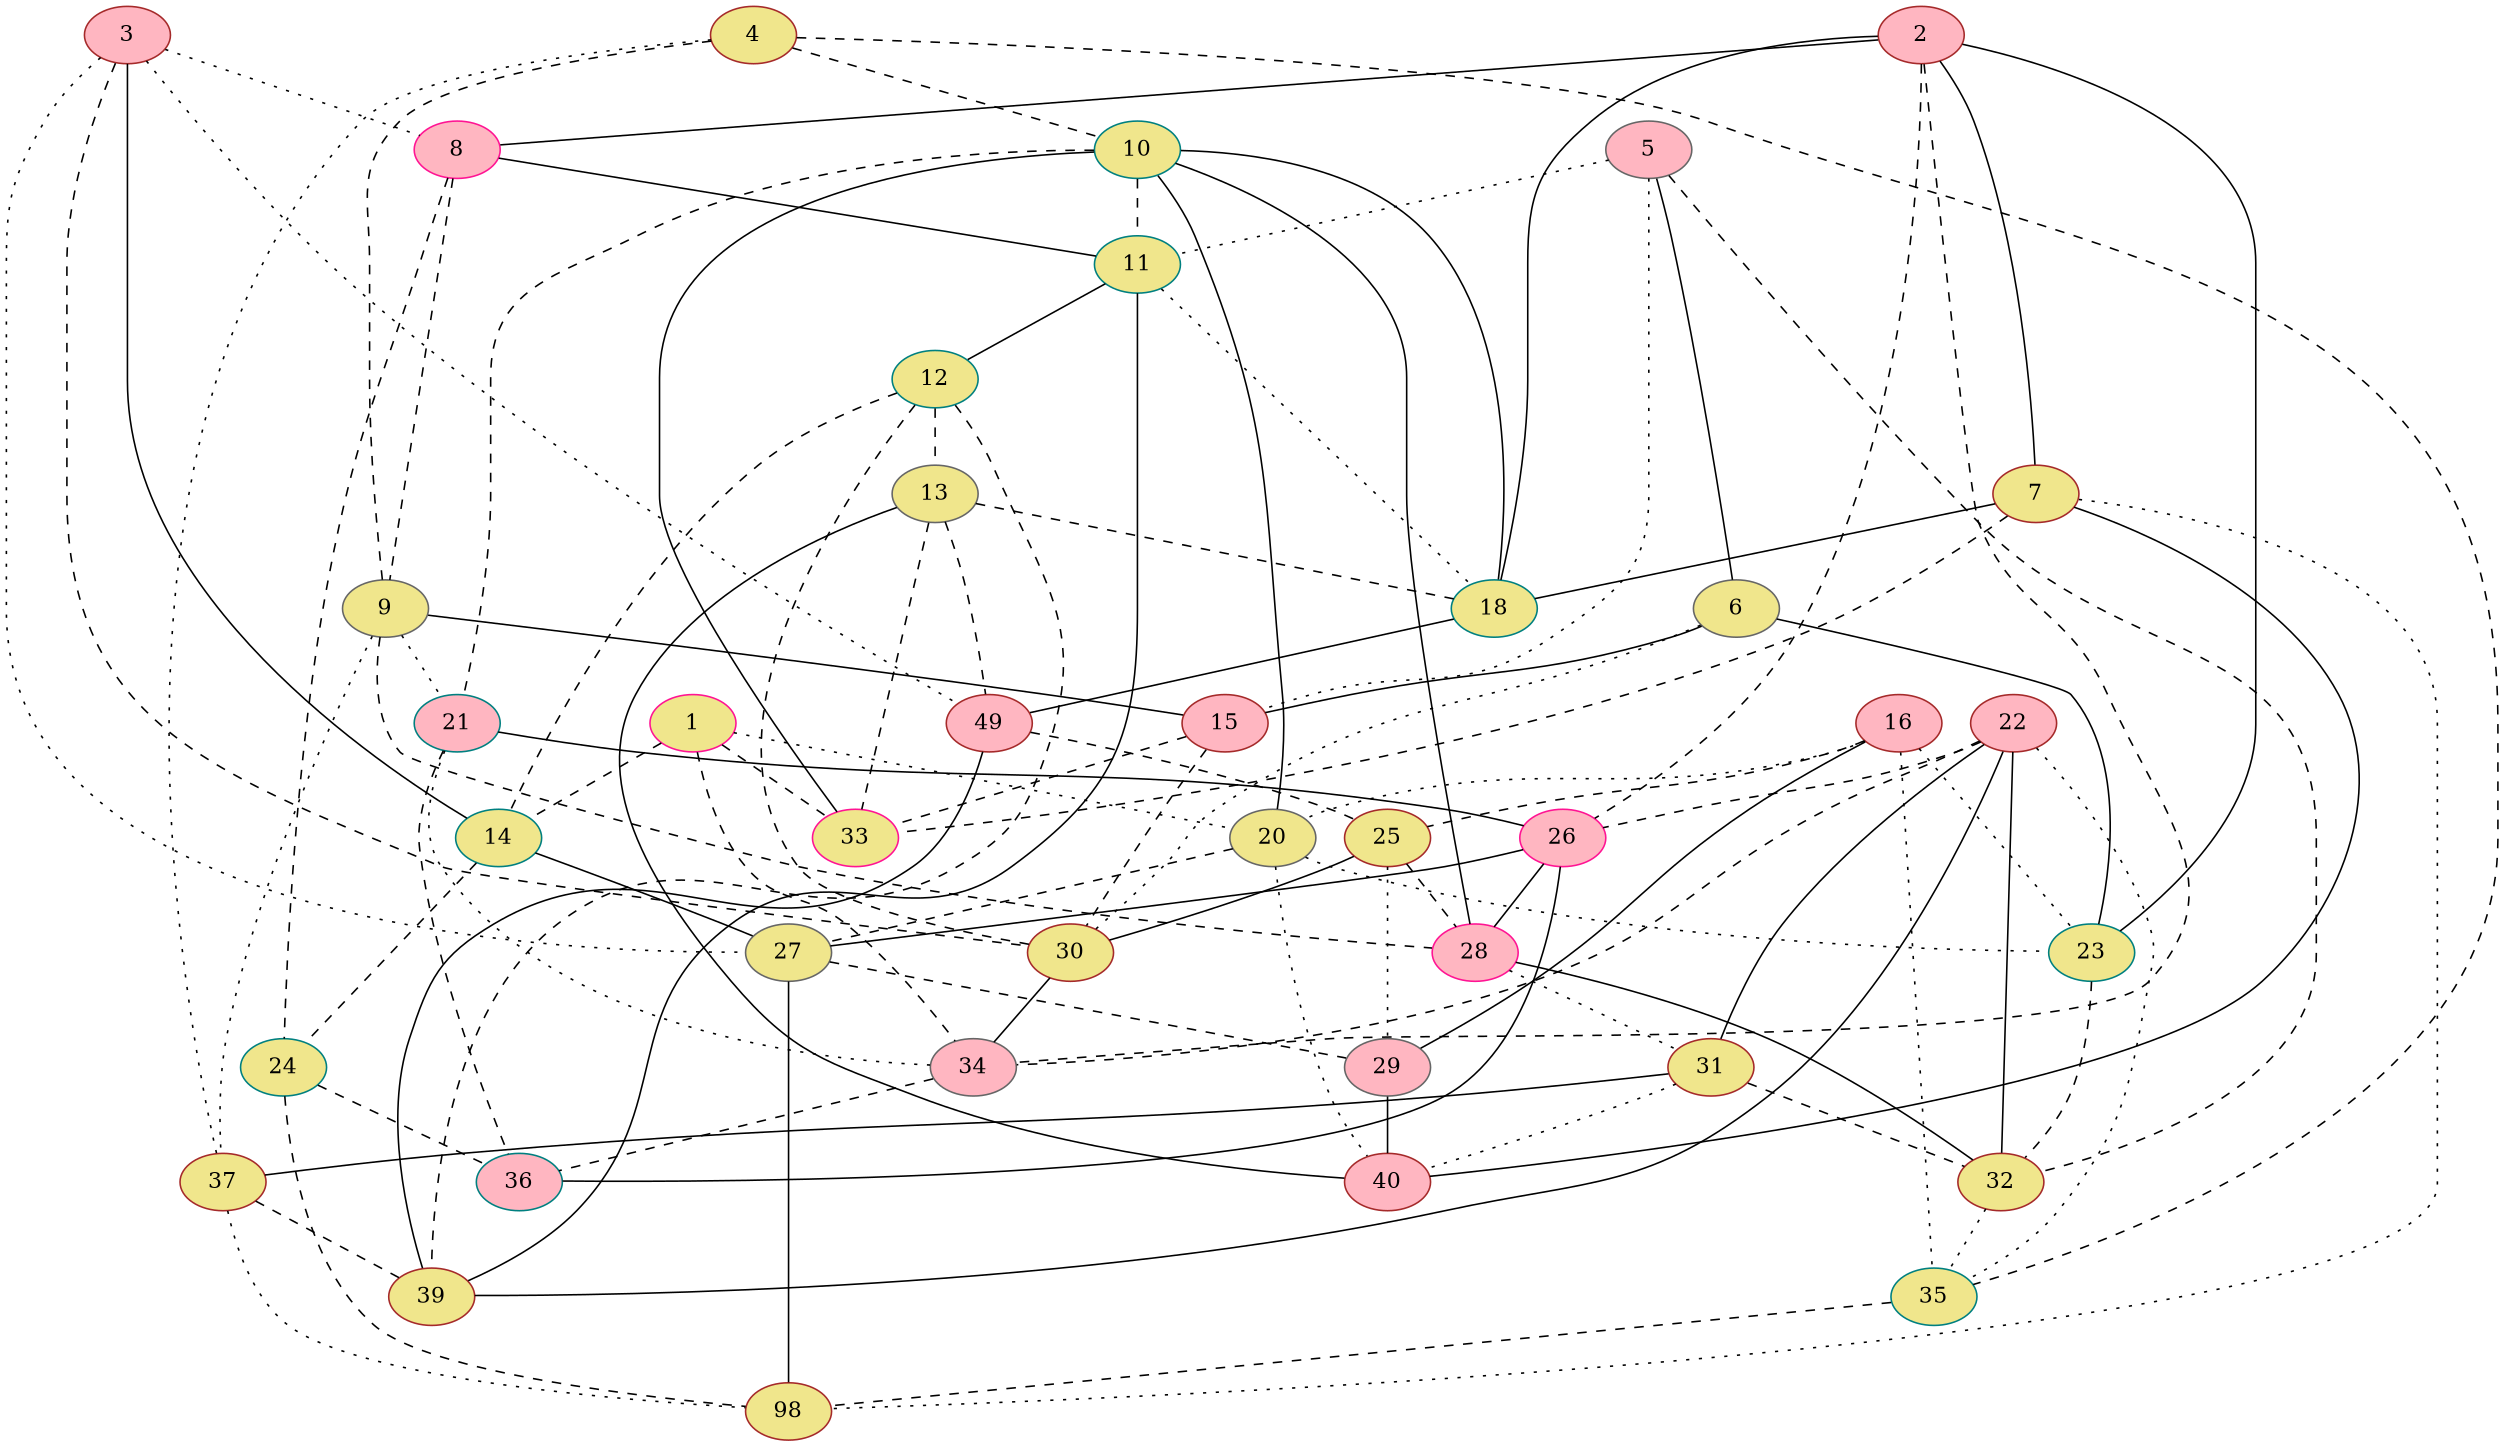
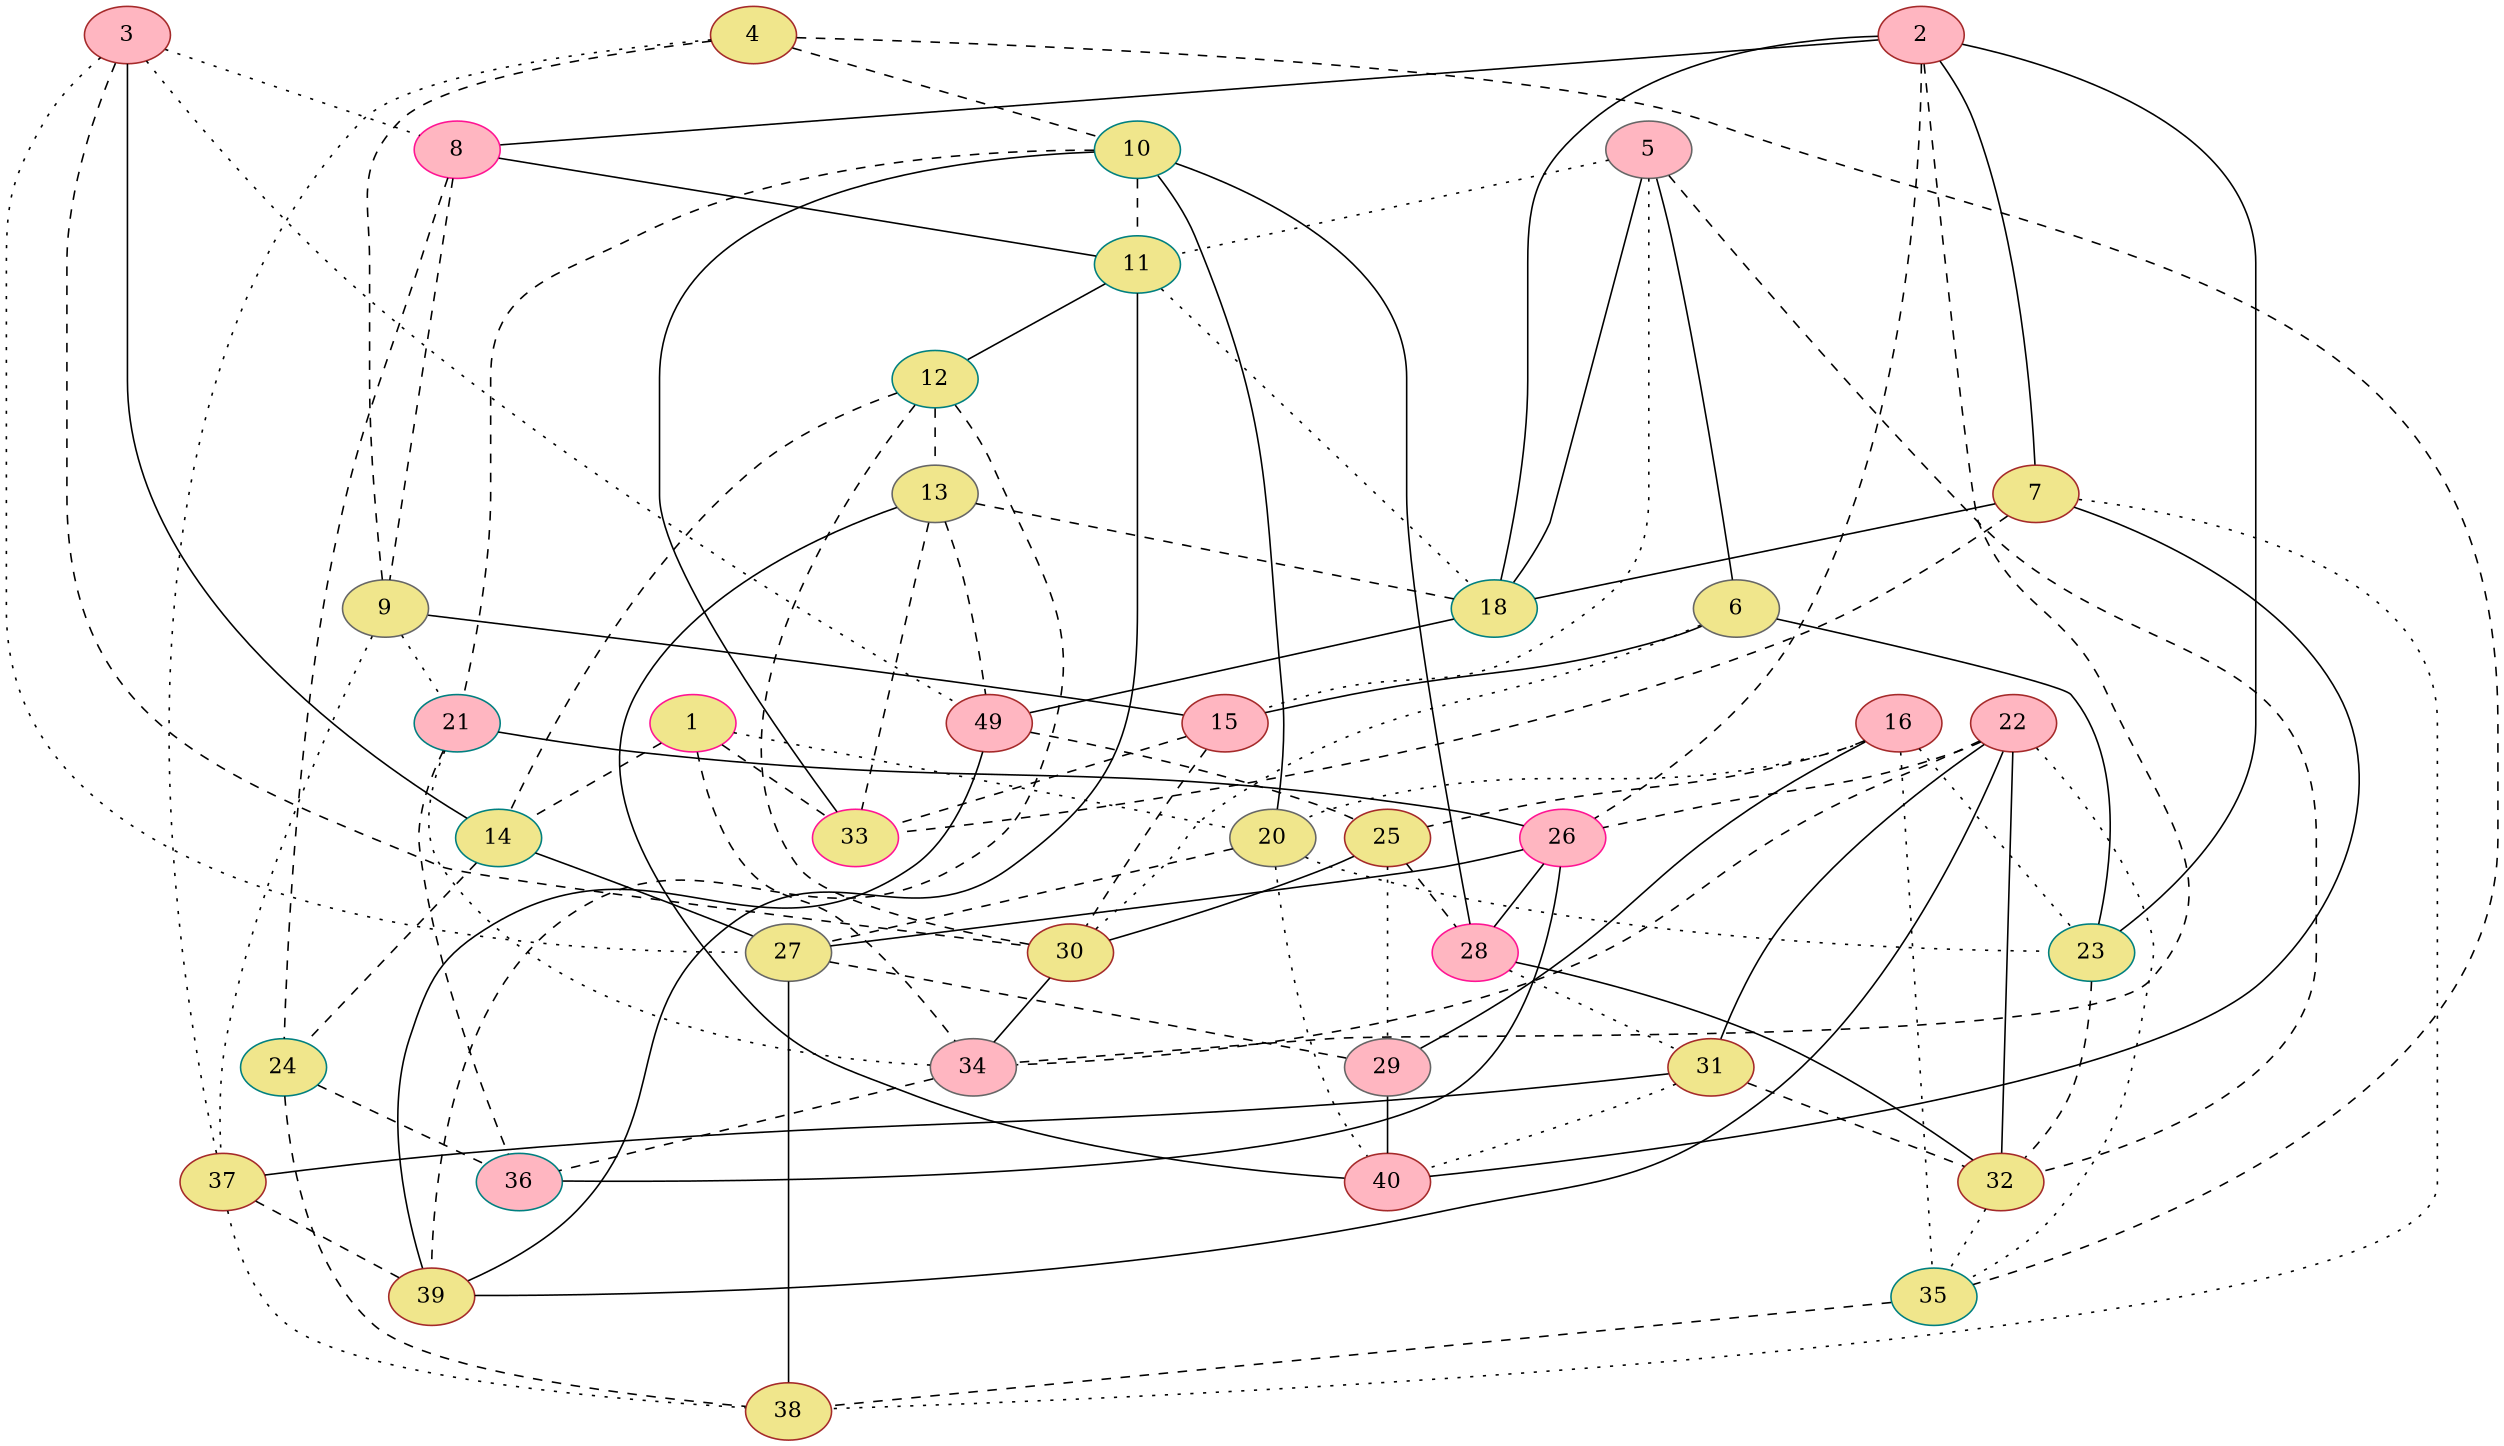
edge "10" -- "18": now "5" -- "18"
edge "9" -- "28": removed
node "98": label "98" -> "38"
